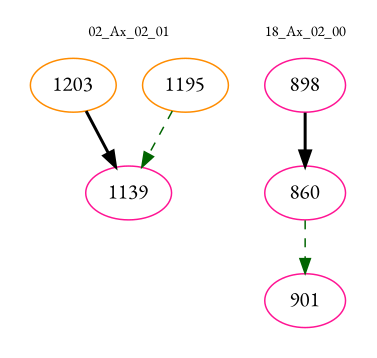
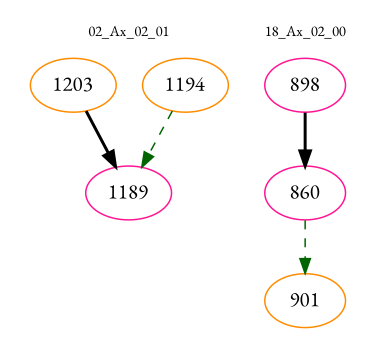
node "1195": label "1195" -> "1194"
node "1139": label "1139" -> "1189"
node "901": color deeppink -> darkorange
